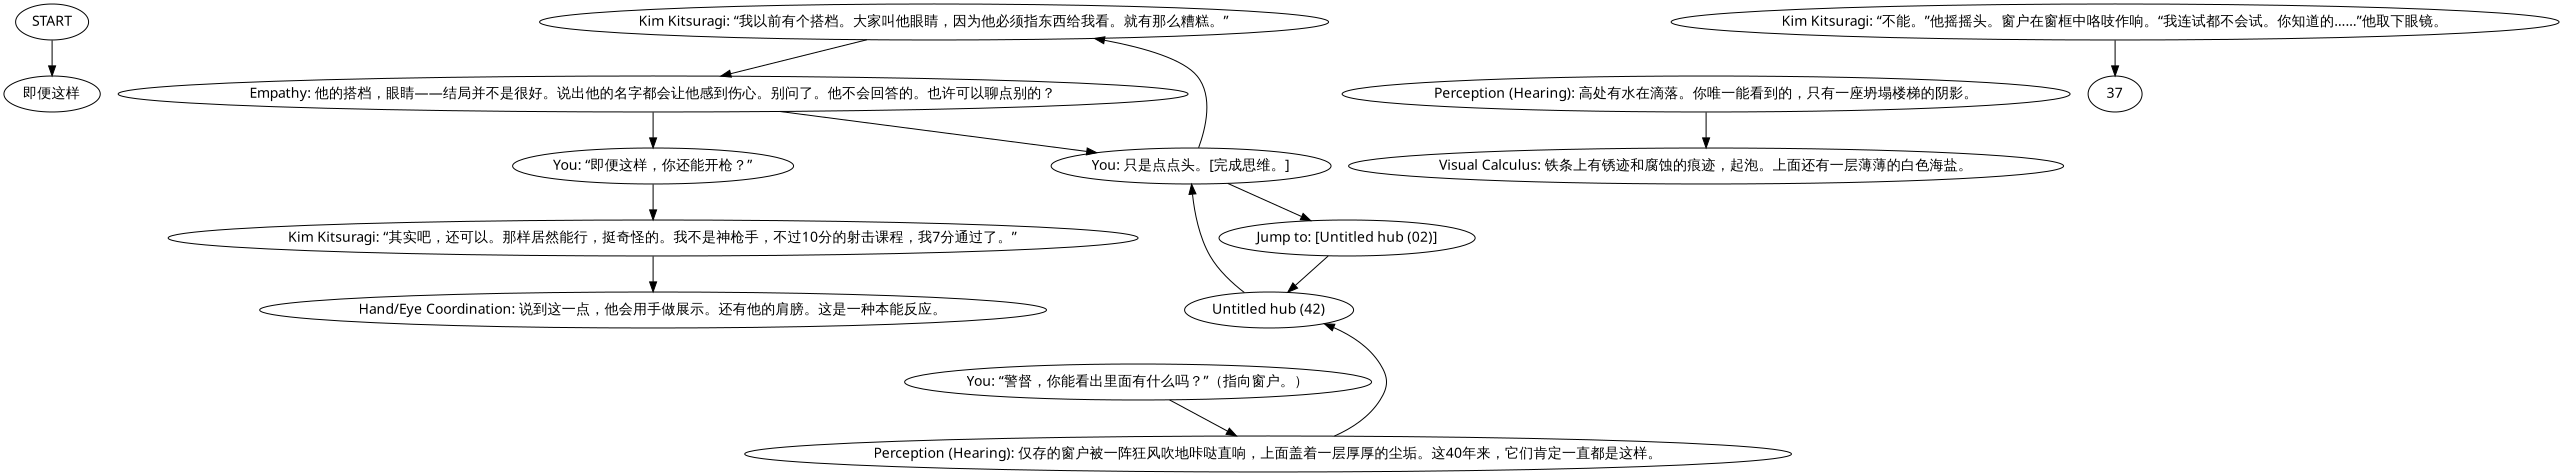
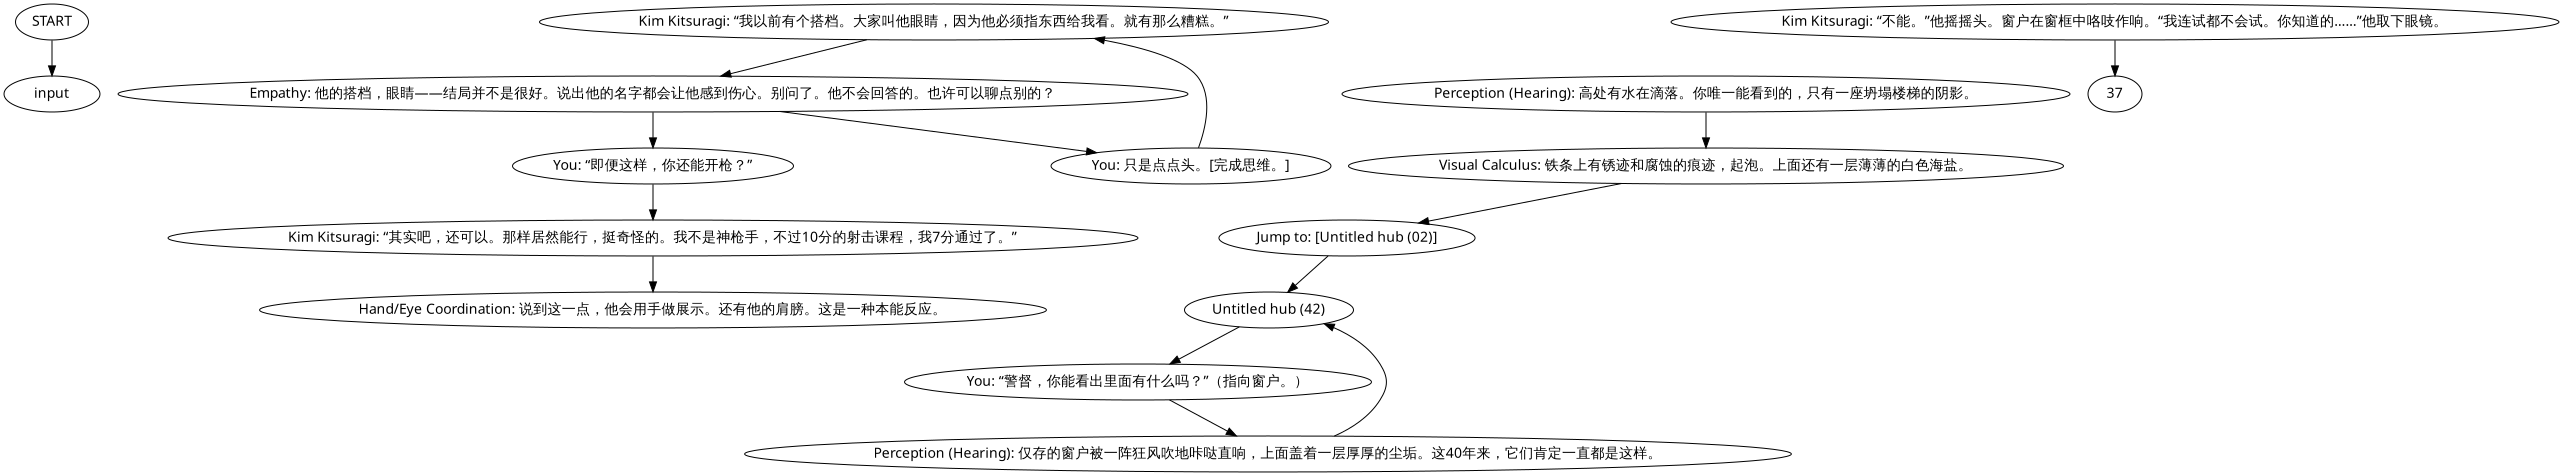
node "即便这样": label "即便这样" -> "input"
edge "You: 只是点点头。[完成思维。]" -> "Jump to: [Untitled hub (02)]": now "Visual Calculus: 铁条上有锈迹和腐蚀的痕迹，起泡。上面还有一层薄薄的白色海盐。" -> "Jump to: [Untitled hub (02)]"
edge "Untitled hub (42)" -> "You: 只是点点头。[完成思维。]": now "Untitled hub (42)" -> "You: “警督，你能看出里面有什么吗？”（指向窗户。）"
